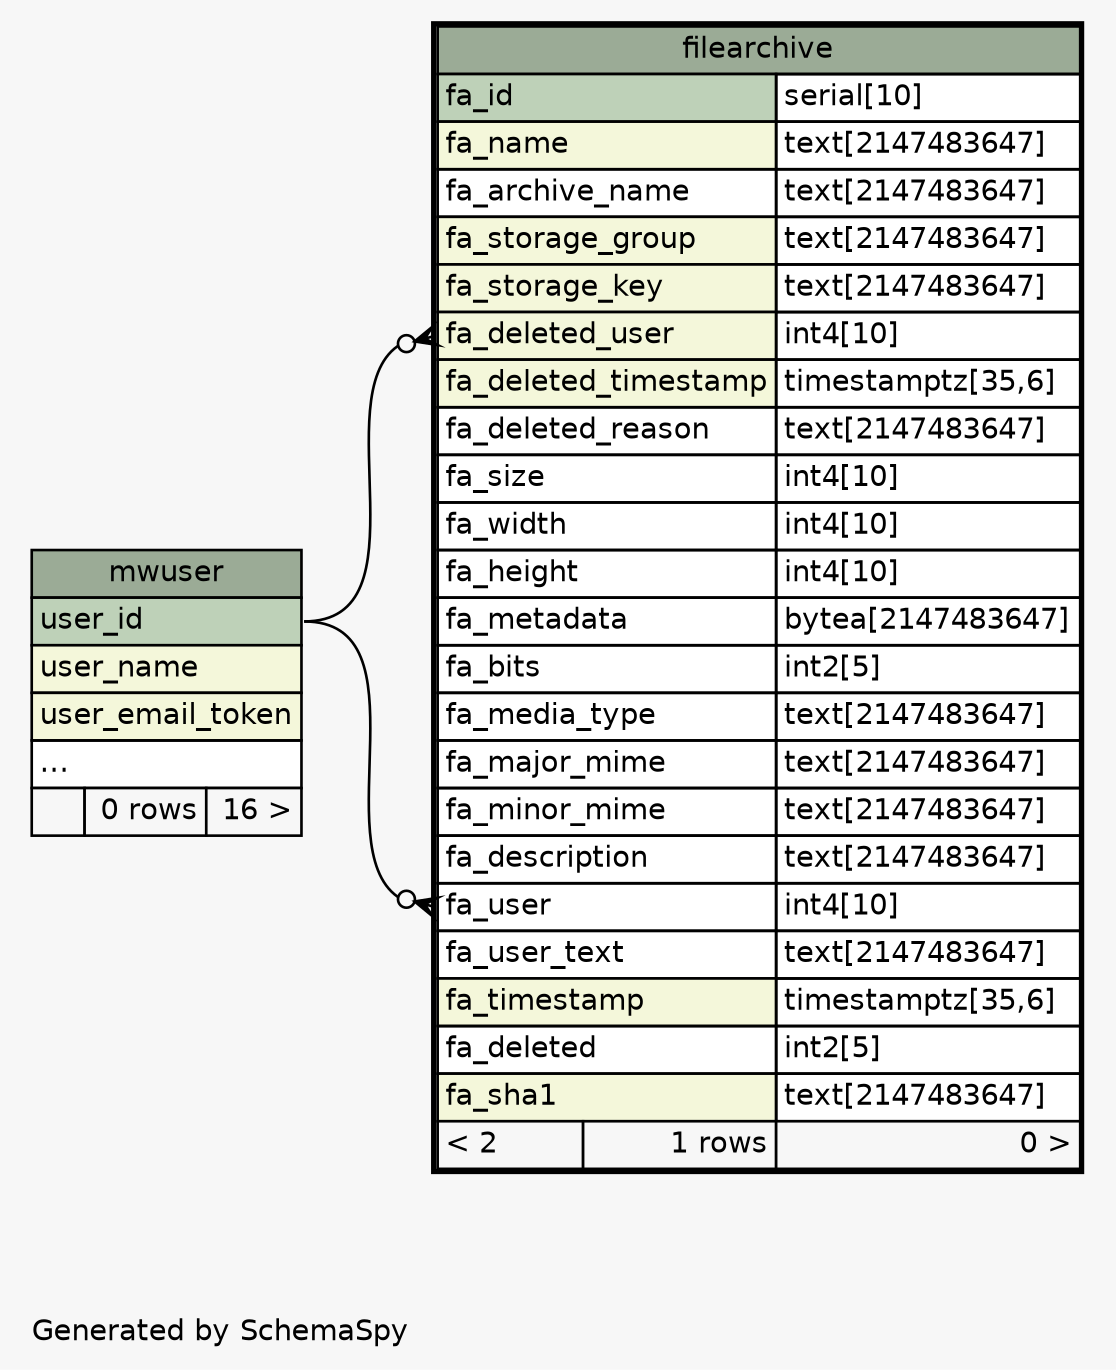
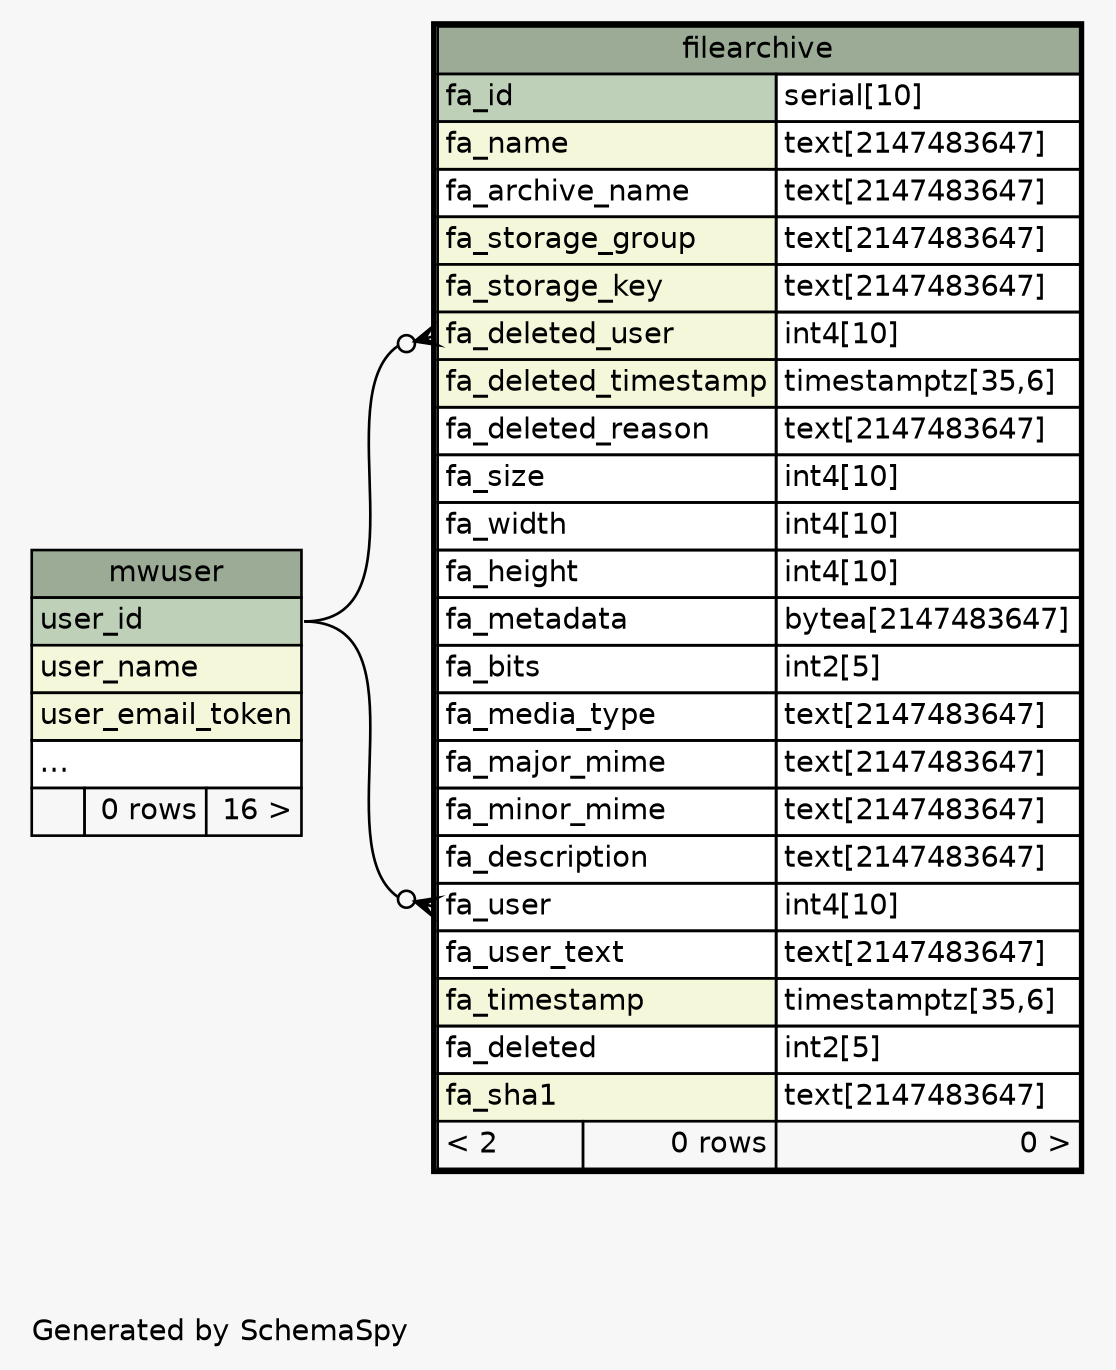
node "filearchive": text "1 rows" -> "0 rows"
